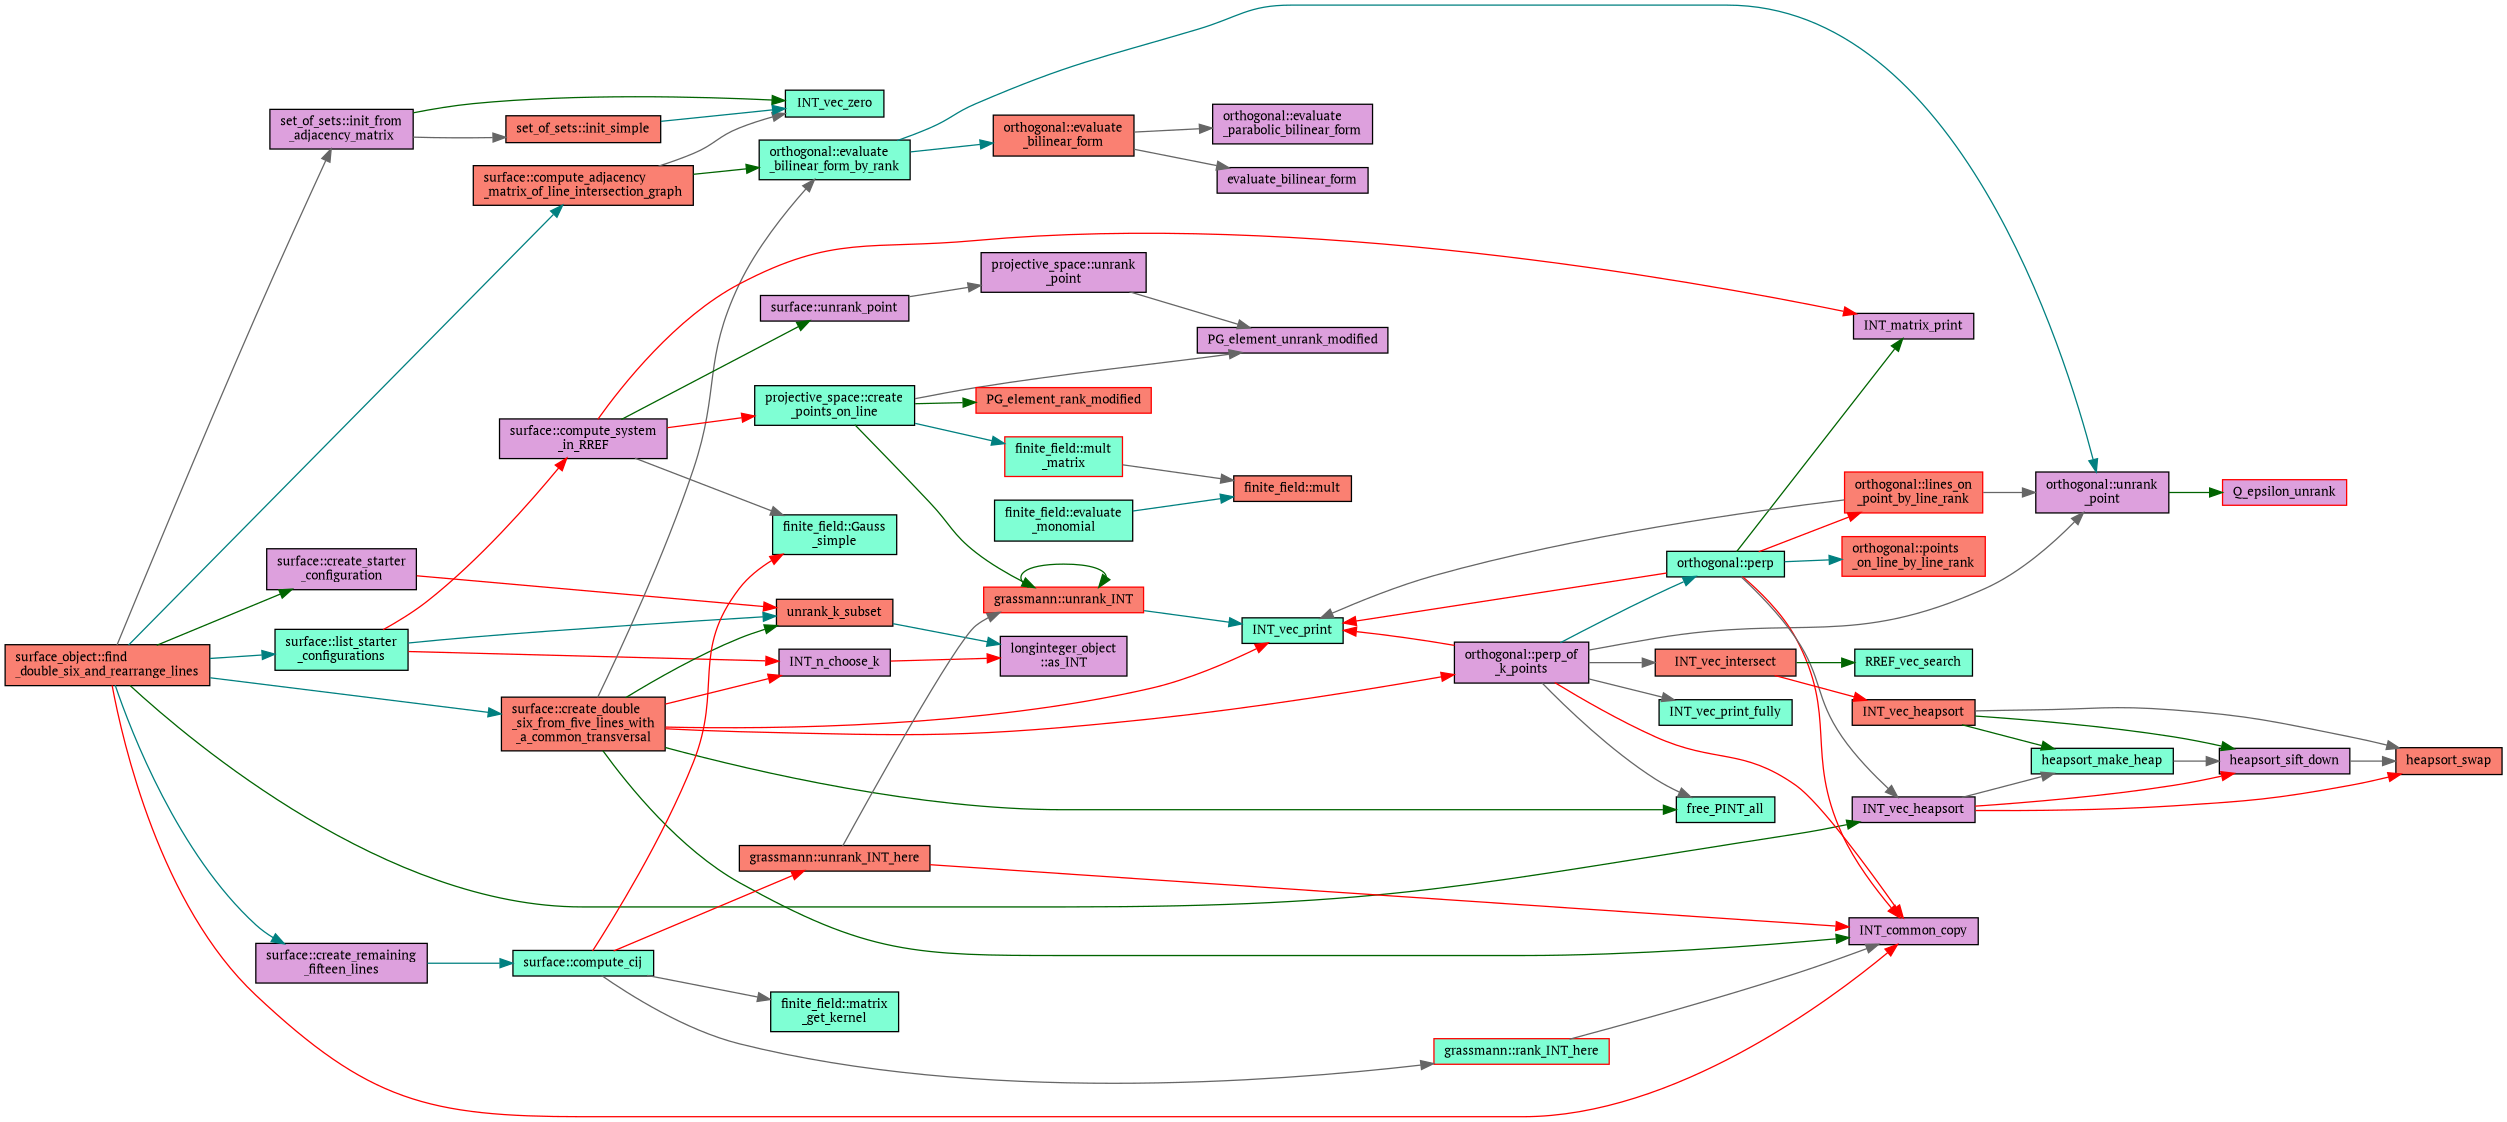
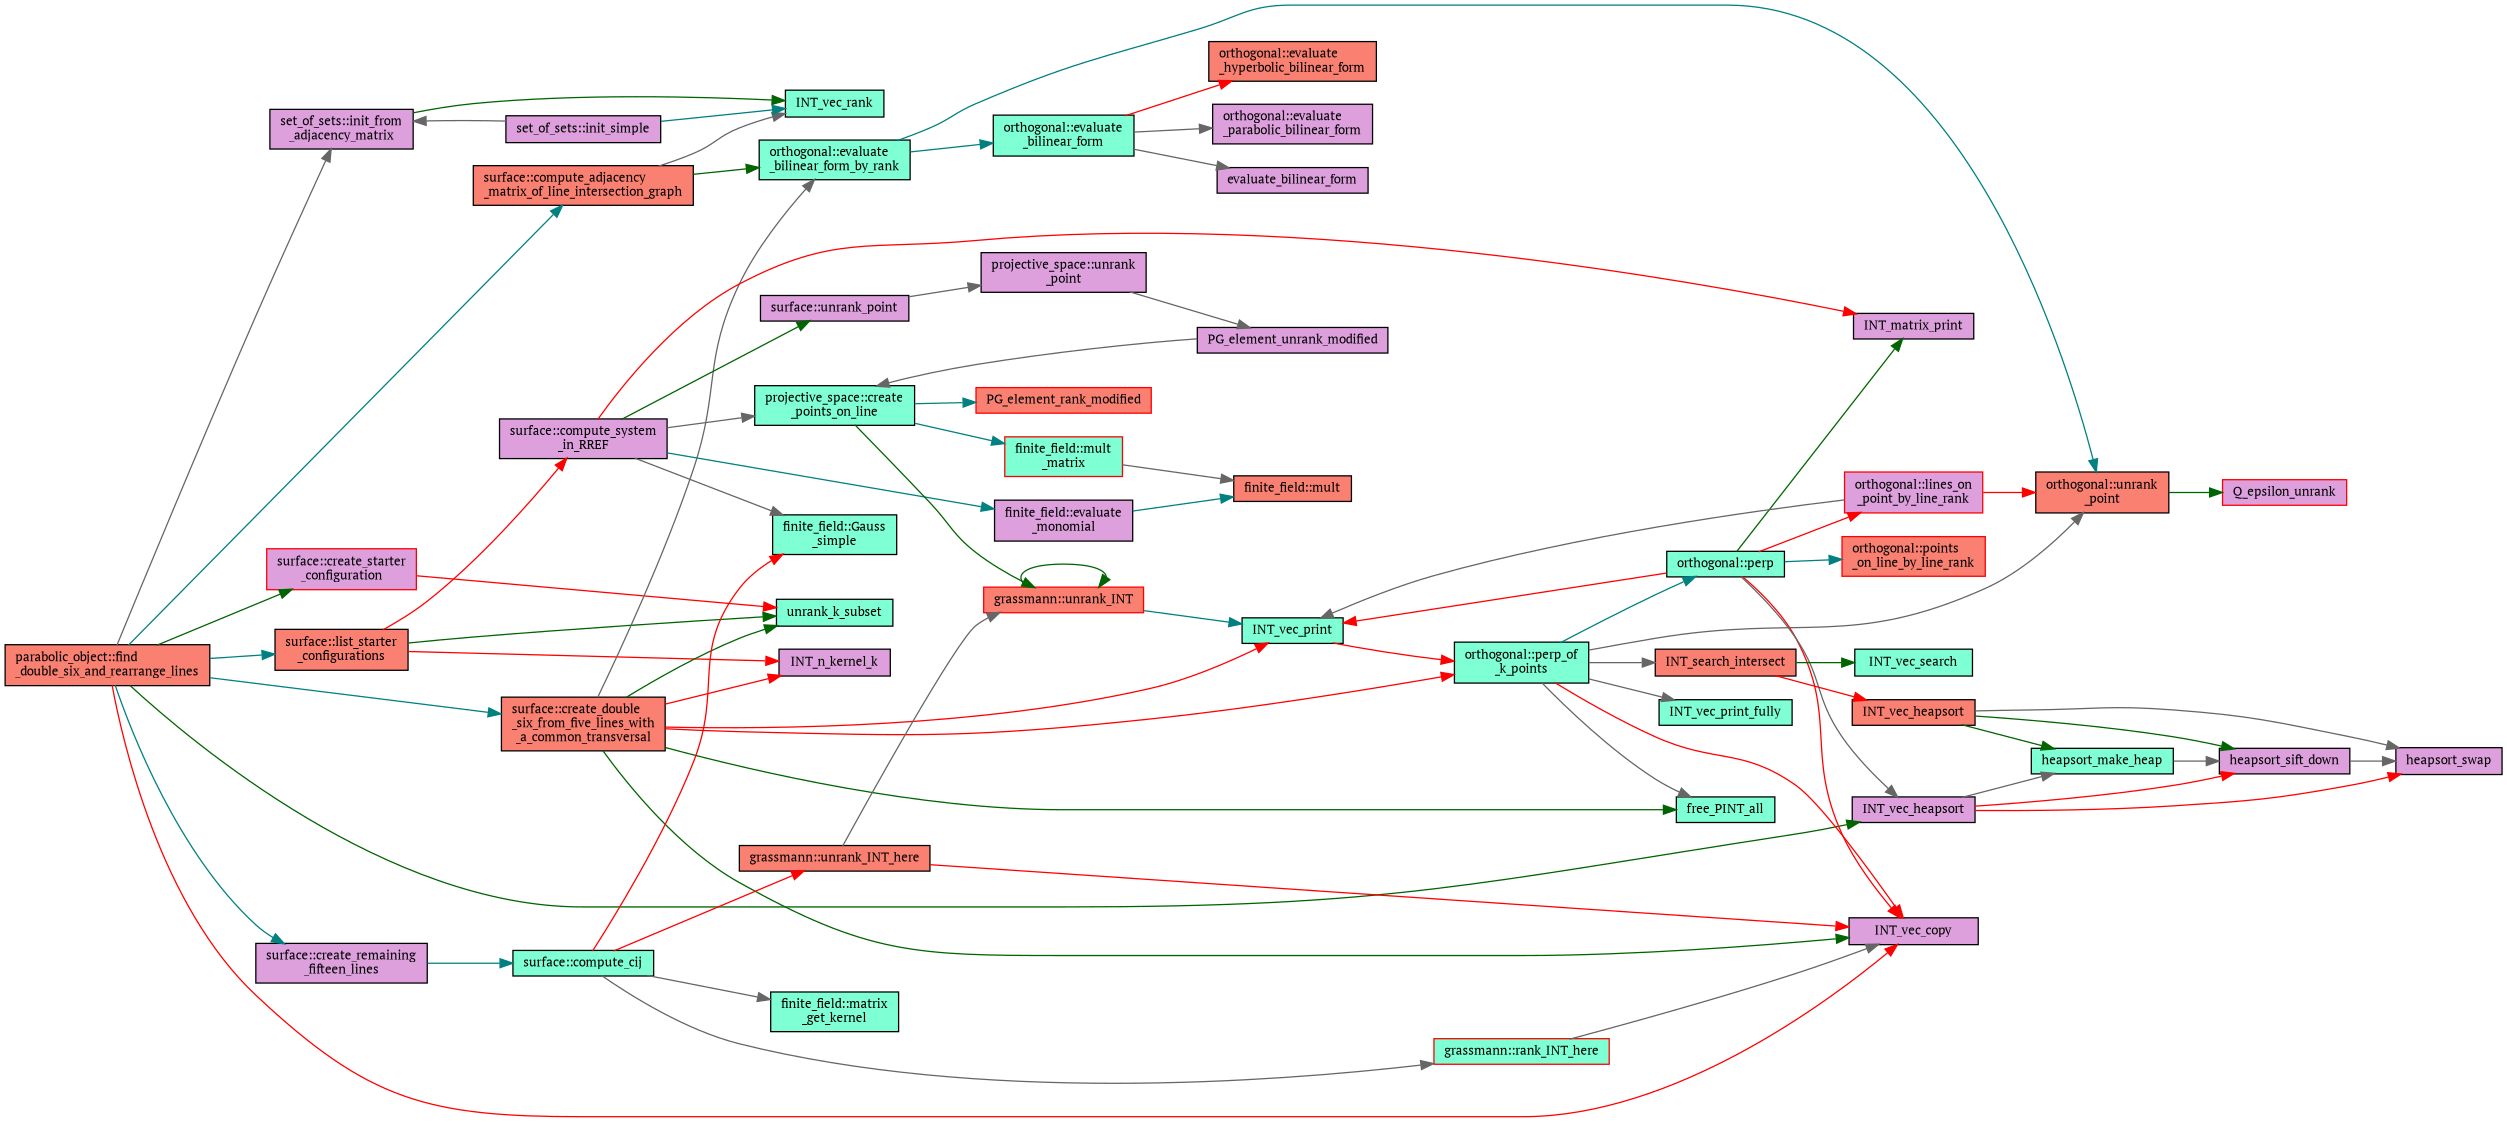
node "orthogonal::evaluate _hyperbolic_bilinear_form": added
node "INT_vec_zero": label "INT_vec_zero" -> "INT_vec_rank"
node "set_of_sets::init_simple": fillcolor salmon -> plum
node "orthogonal::evaluate _bilinear_form": fillcolor salmon -> aquamarine
edge "set_of_sets::init_from _adjacency_matrix" -> "set_of_sets::init_simple": reversed
edge "projective_space::create _points_on_line" -> "PG_element_unrank_modified": reversed
edge "projective_space::create _points_on_line" -> "PG_element_rank_modified": color darkgreen -> teal
edge "surface::compute_system _in_RREF" -> "projective_space::create _points_on_line": color red -> gray40
edge "surface::compute_system _in_RREF" -> "finite_field::evaluate _monomial": added
node "orthogonal::lines_on _point_by_line_rank": fillcolor salmon -> plum
edge "orthogonal::lines_on _point_by_line_rank" -> "orthogonal::unrank _point": color gray40 -> red
node "orthogonal::unrank _point": fillcolor plum -> salmon
node "finite_field::evaluate _monomial": fillcolor aquamarine -> plum
node "surface::create_starter _configuration": color black -> red
node "unrank_k_subset": fillcolor salmon -> aquamarine
edge "surface::list_starter _configurations" -> "unrank_k_subset": color teal -> darkgreen
edge "orthogonal::perp_of _k_points" -> "INT_vec_print": reversed
node "surface::list_starter _configurations": fillcolor aquamarine -> salmon
node "longinteger_object ::as_INT": removed
node "INT_n_choose_k": label "INT_n_choose_k" -> "INT_n_kernel_k"
node "orthogonal::perp_of _k_points": fillcolor plum -> aquamarine
node "INT_vec_intersect": label "INT_vec_intersect" -> "INT_search_intersect"
node "RREF_vec_search": label "RREF_vec_search" -> "INT_vec_search"
node "surface_object::find _double_six_and_rearrange_lines": label "surface_object::find _double_six_and_rearrange_lines" -> "parabolic_object::find _double_six_and_rearrange_lines"
node "heapsort_swap": fillcolor salmon -> plum
node "INT_common_copy": label "INT_common_copy" -> "INT_vec_copy"
